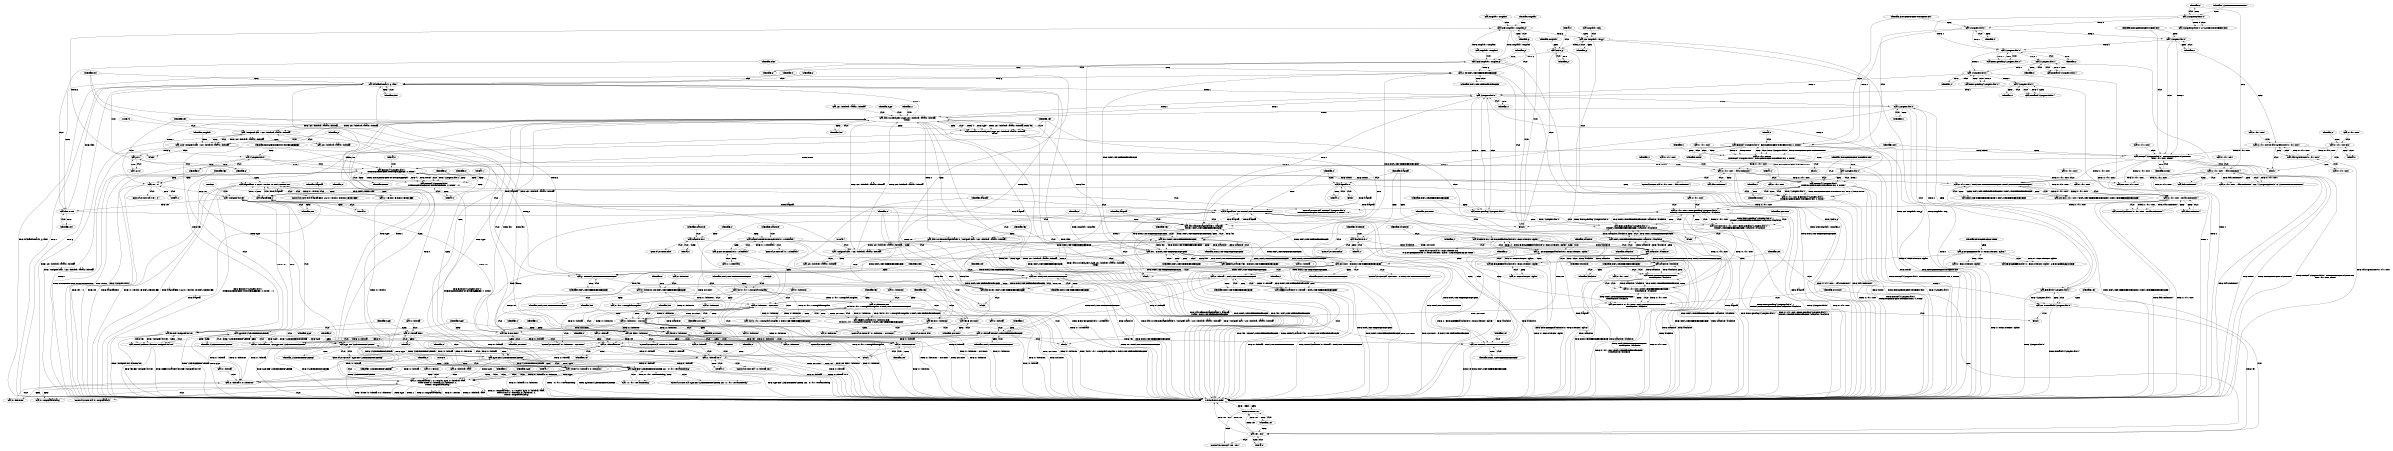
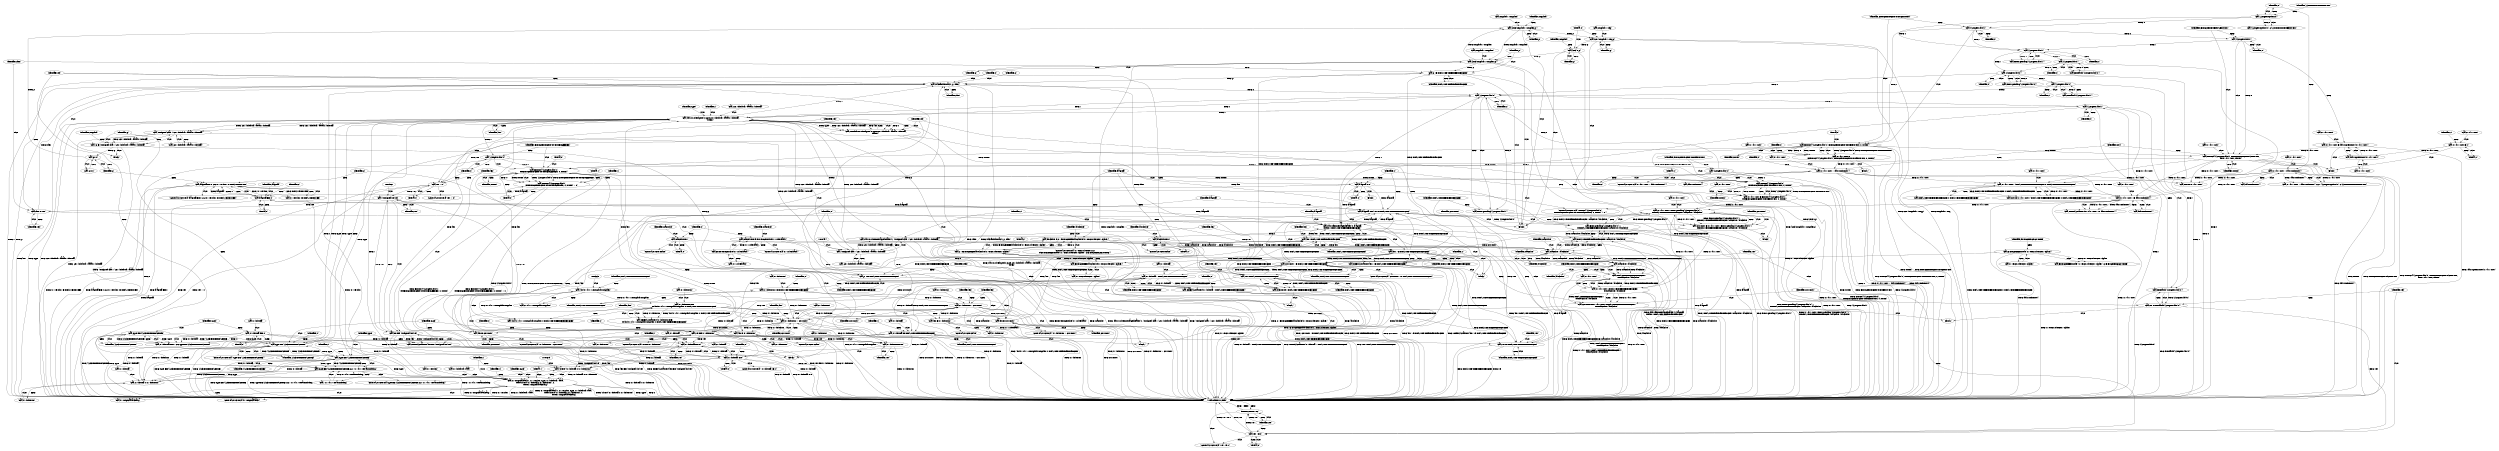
node "(Identifier,BIO_CTRL_DGRAM_SET_MTU)": label "(Identifier,BIO_CTRL_DGRAM_SET_MTU)" -> "(Identifier,BIO_CTRL_QUERY_SET_MTU)"
node "1000579": removed
node "(Identifier,2)": label "(Identifier,2)" -> "(Literal,2)"
